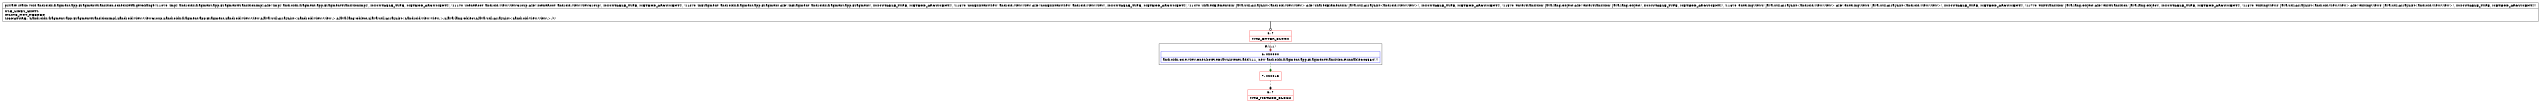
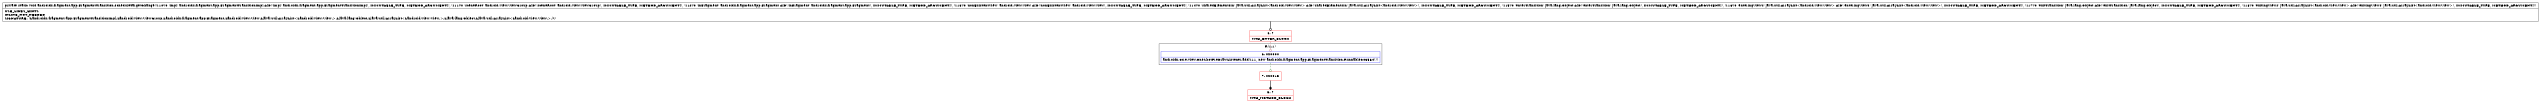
edge "4: ?" -> "6: 0x0000": arrowhead diamond -> odot
edge "6: 0x0000" -> "7: 0x0015": arrowhead diamond -> odot
edge "7: 0x0015" -> "5: ?": style dashed -> bold
